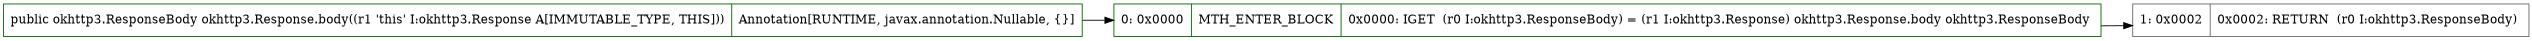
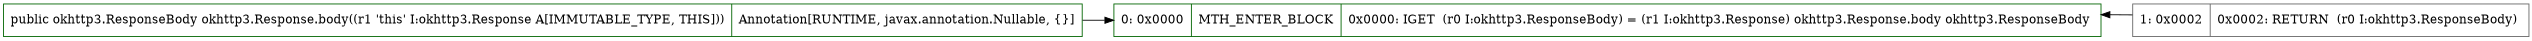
edge "0: 0x0000" -> "1: 0x0002": reversed
